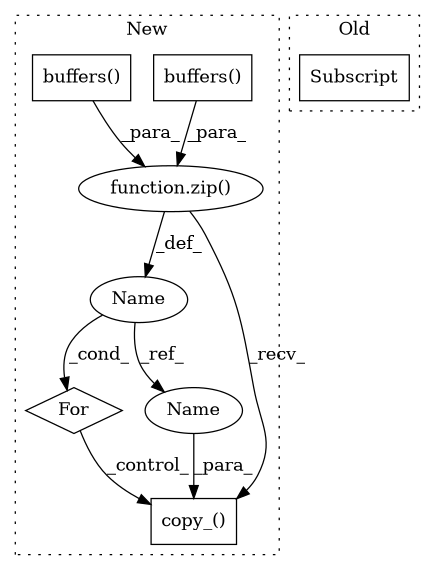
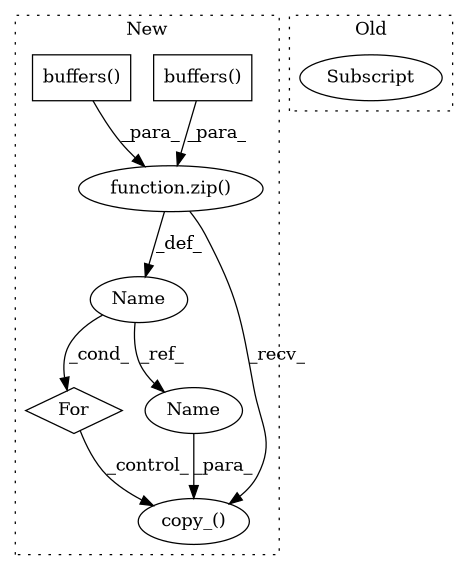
node "Subscript": shape box -> ellipse
node "copy_()": shape box -> ellipse
